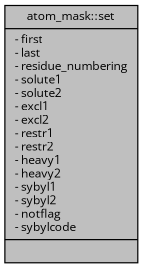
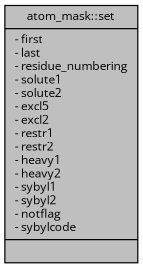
node "atom_mask::set": text "- excl1" -> "- excl5"
